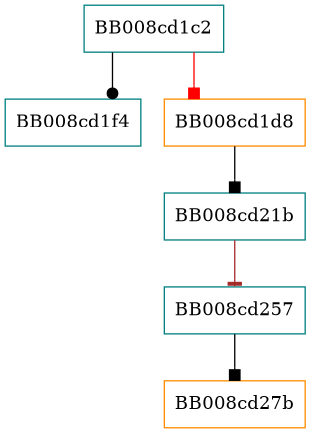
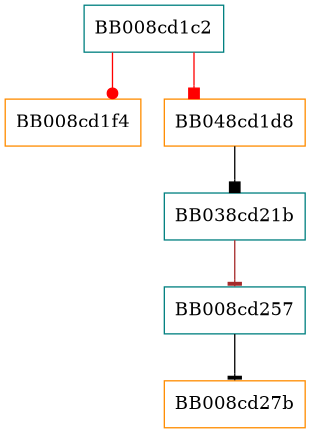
edge "BB008cd1c2" -> "BB008cd1f4": color black -> red
node "BB008cd1f4": color teal -> darkorange
node "BB008cd1d8": label "BB008cd1d8" -> "BB048cd1d8"
node "BB008cd21b": label "BB008cd21b" -> "BB038cd21b"
edge "BB008cd257" -> "BB008cd27b": arrowhead box -> tee
